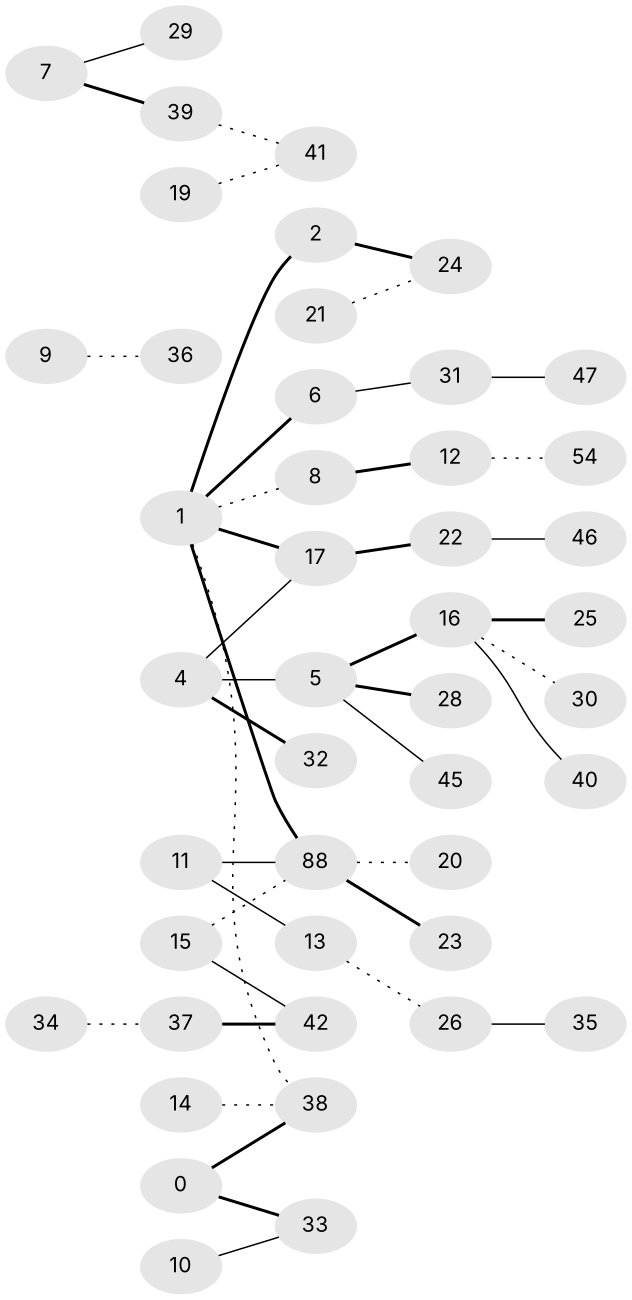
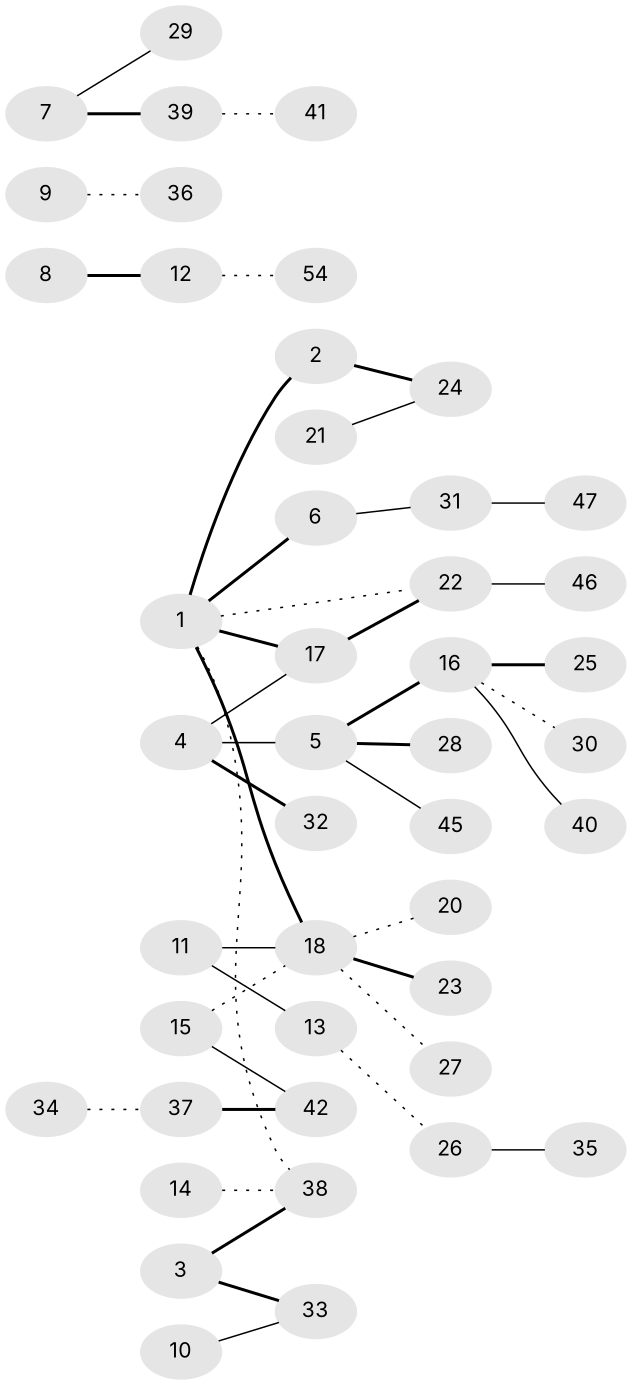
node "19": removed
edge "24" -- "21": style dotted -> solid
edge "8" -- "1": now "22" -- "1"
node "88": label "88" -> "18"
node "27": added
node "0": label "0" -> "3"
